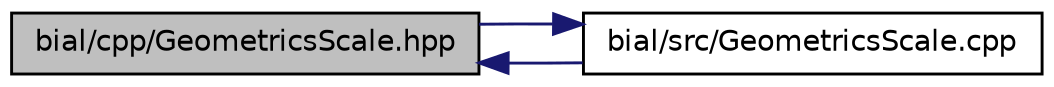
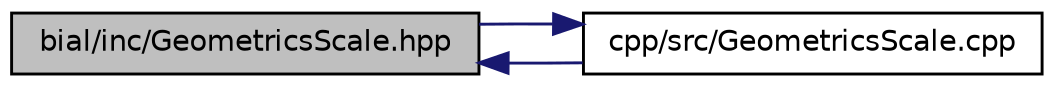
node "bial/cpp/GeometricsScale.hpp": label "bial/cpp/GeometricsScale.hpp" -> "bial/inc/GeometricsScale.hpp"
node "bial/src/GeometricsScale.cpp": label "bial/src/GeometricsScale.cpp" -> "cpp/src/GeometricsScale.cpp"
